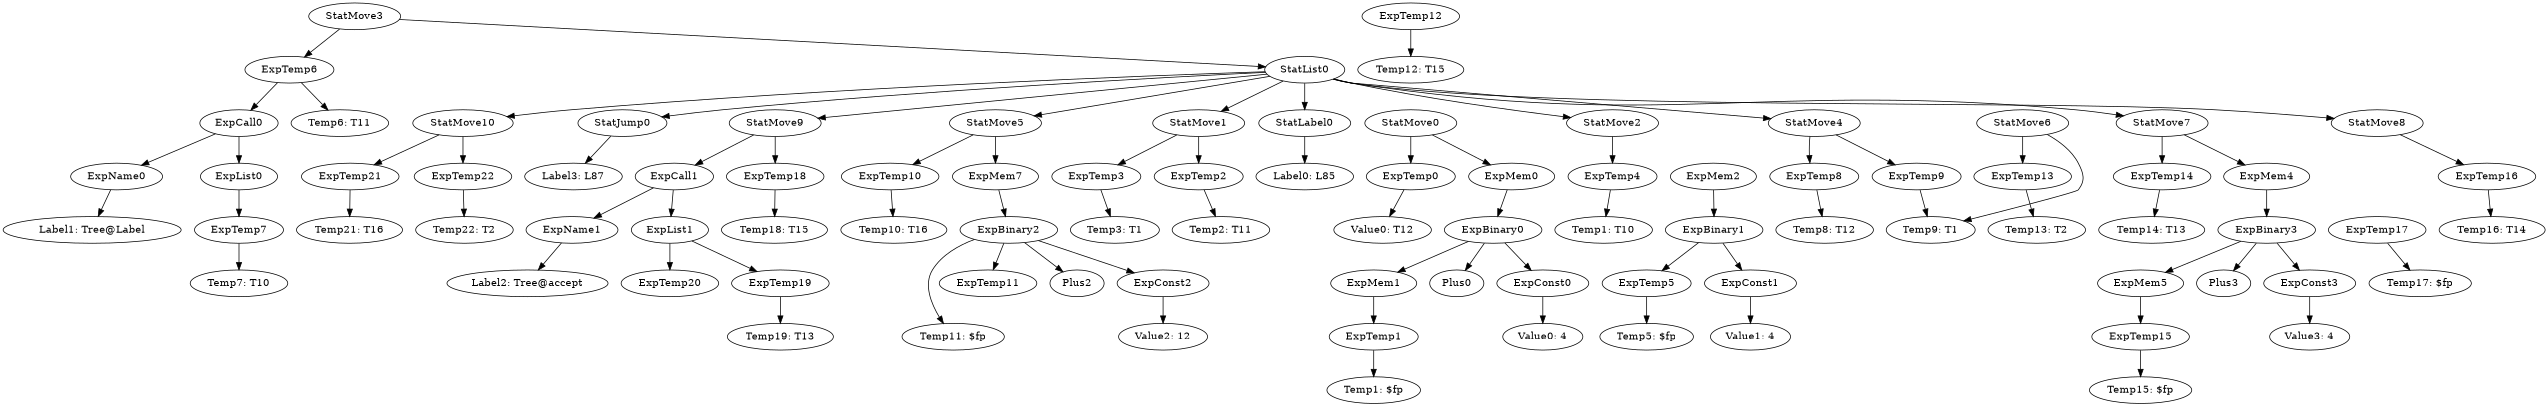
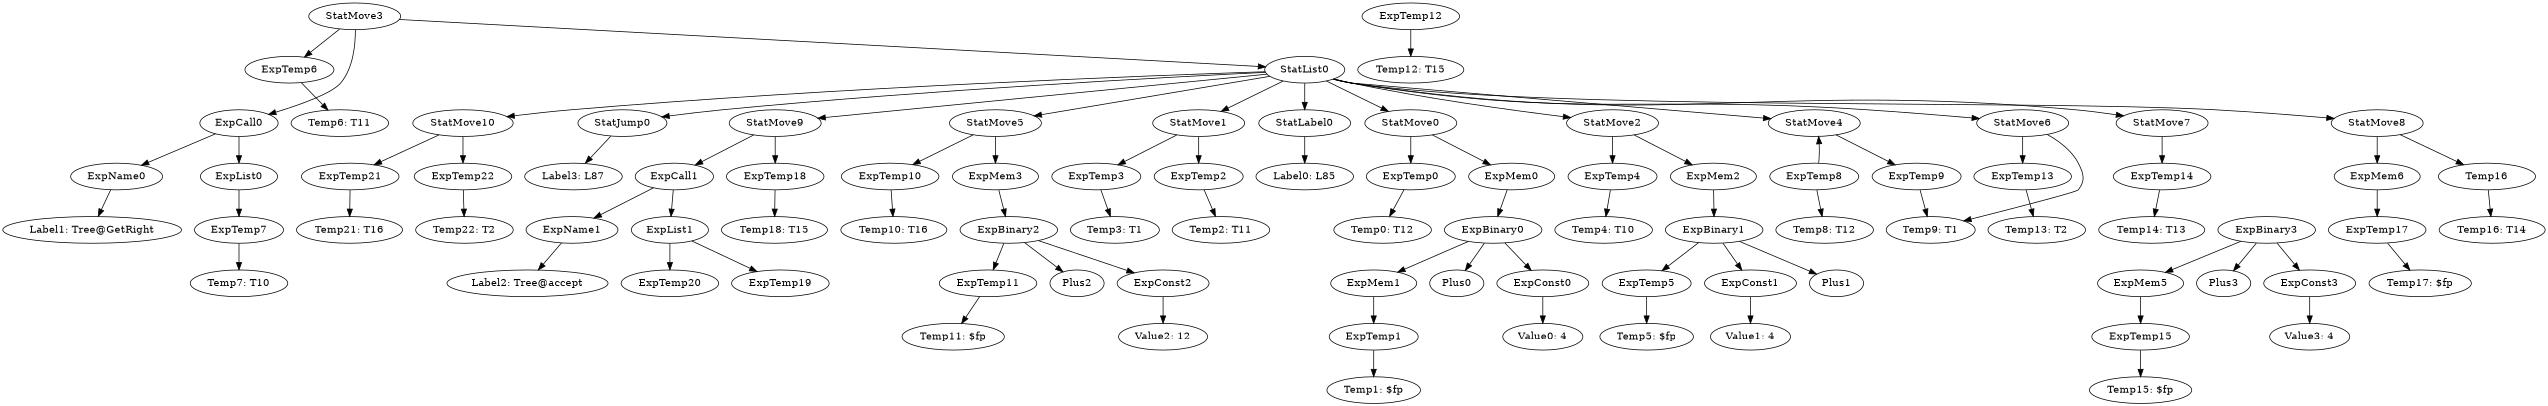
edge "ExpTemp6" -> "ExpCall0": now "StatMove3" -> "ExpCall0"
edge "StatList0" -> "StatMove0": added
edge "StatList0" -> "StatMove6": added
edge "StatMove4" -> "ExpTemp8": reversed
edge "StatMove2" -> "ExpMem2": added
node "ExpMem7": label "ExpMem7" -> "ExpMem3"
node "ExpMem4": removed
node "ExpMem6": added
node "ExpTemp16": label "ExpTemp16" -> "Temp16"
node "Label1: Tree@Label": label "Label1: Tree@Label" -> "Label1: Tree@GetRight"
node "Value0: T12": label "Value0: T12" -> "Temp0: T12"
node "Temp1: T10": label "Temp1: T10" -> "Temp4: T10"
edge "ExpBinary2" -> "Temp11: $fp": now "ExpTemp11" -> "Temp11: $fp"
node "Plus1": added
node "Temp19: T13": removed
